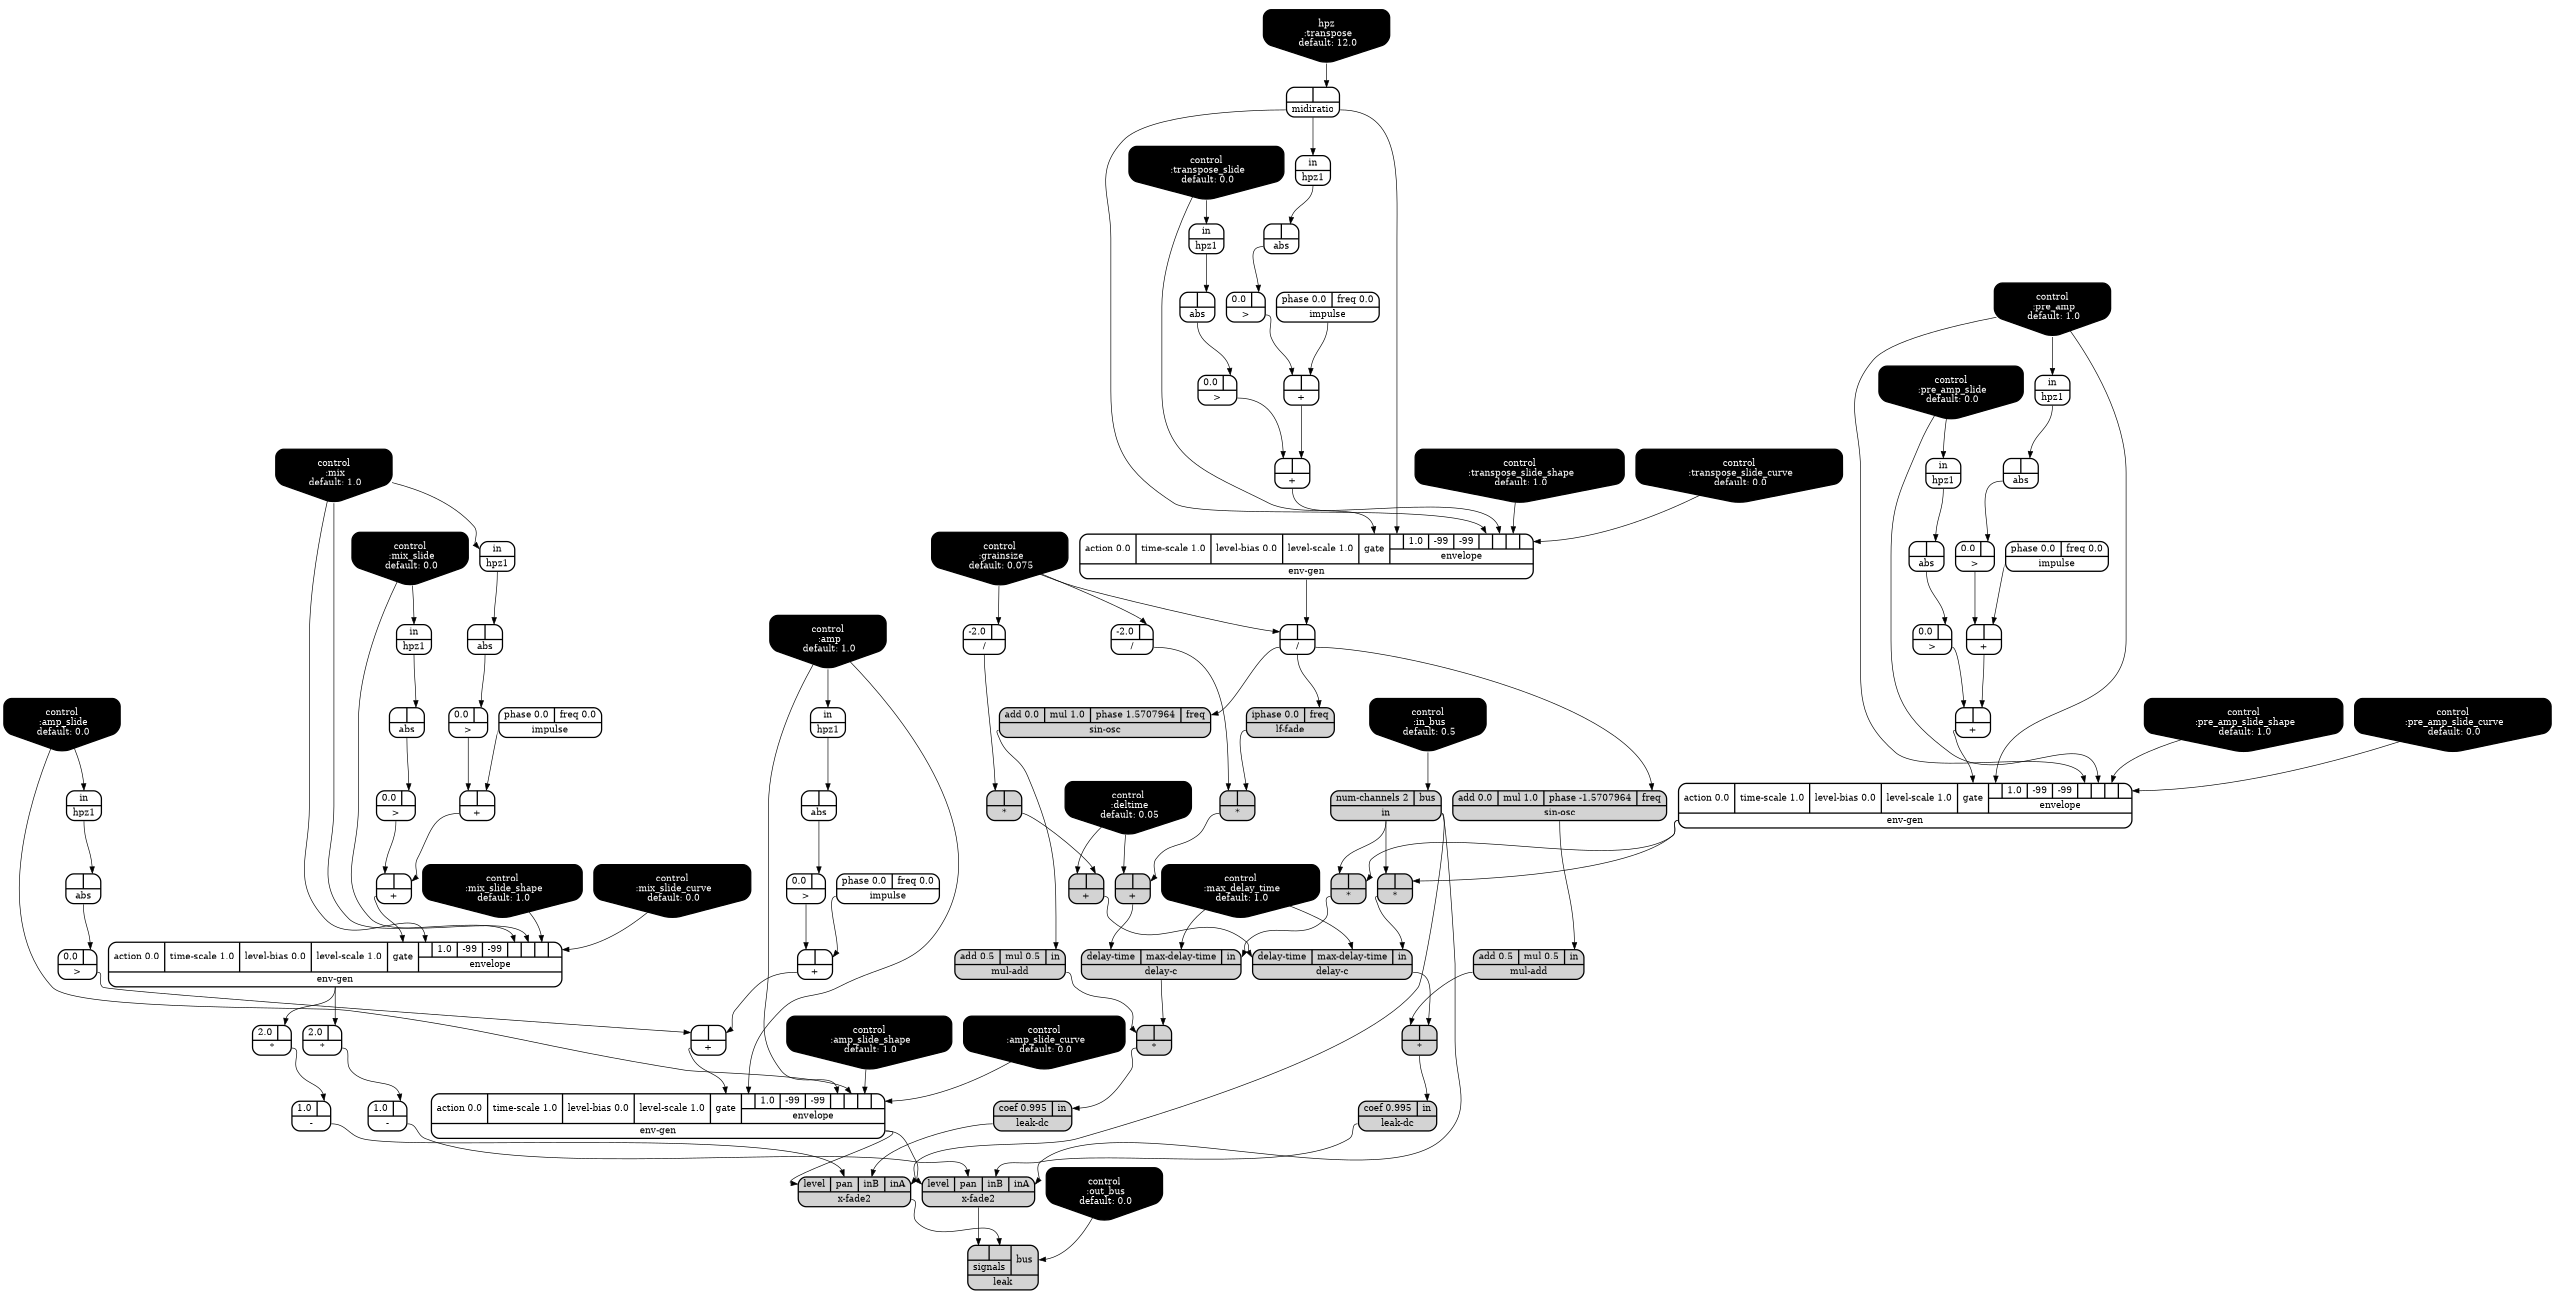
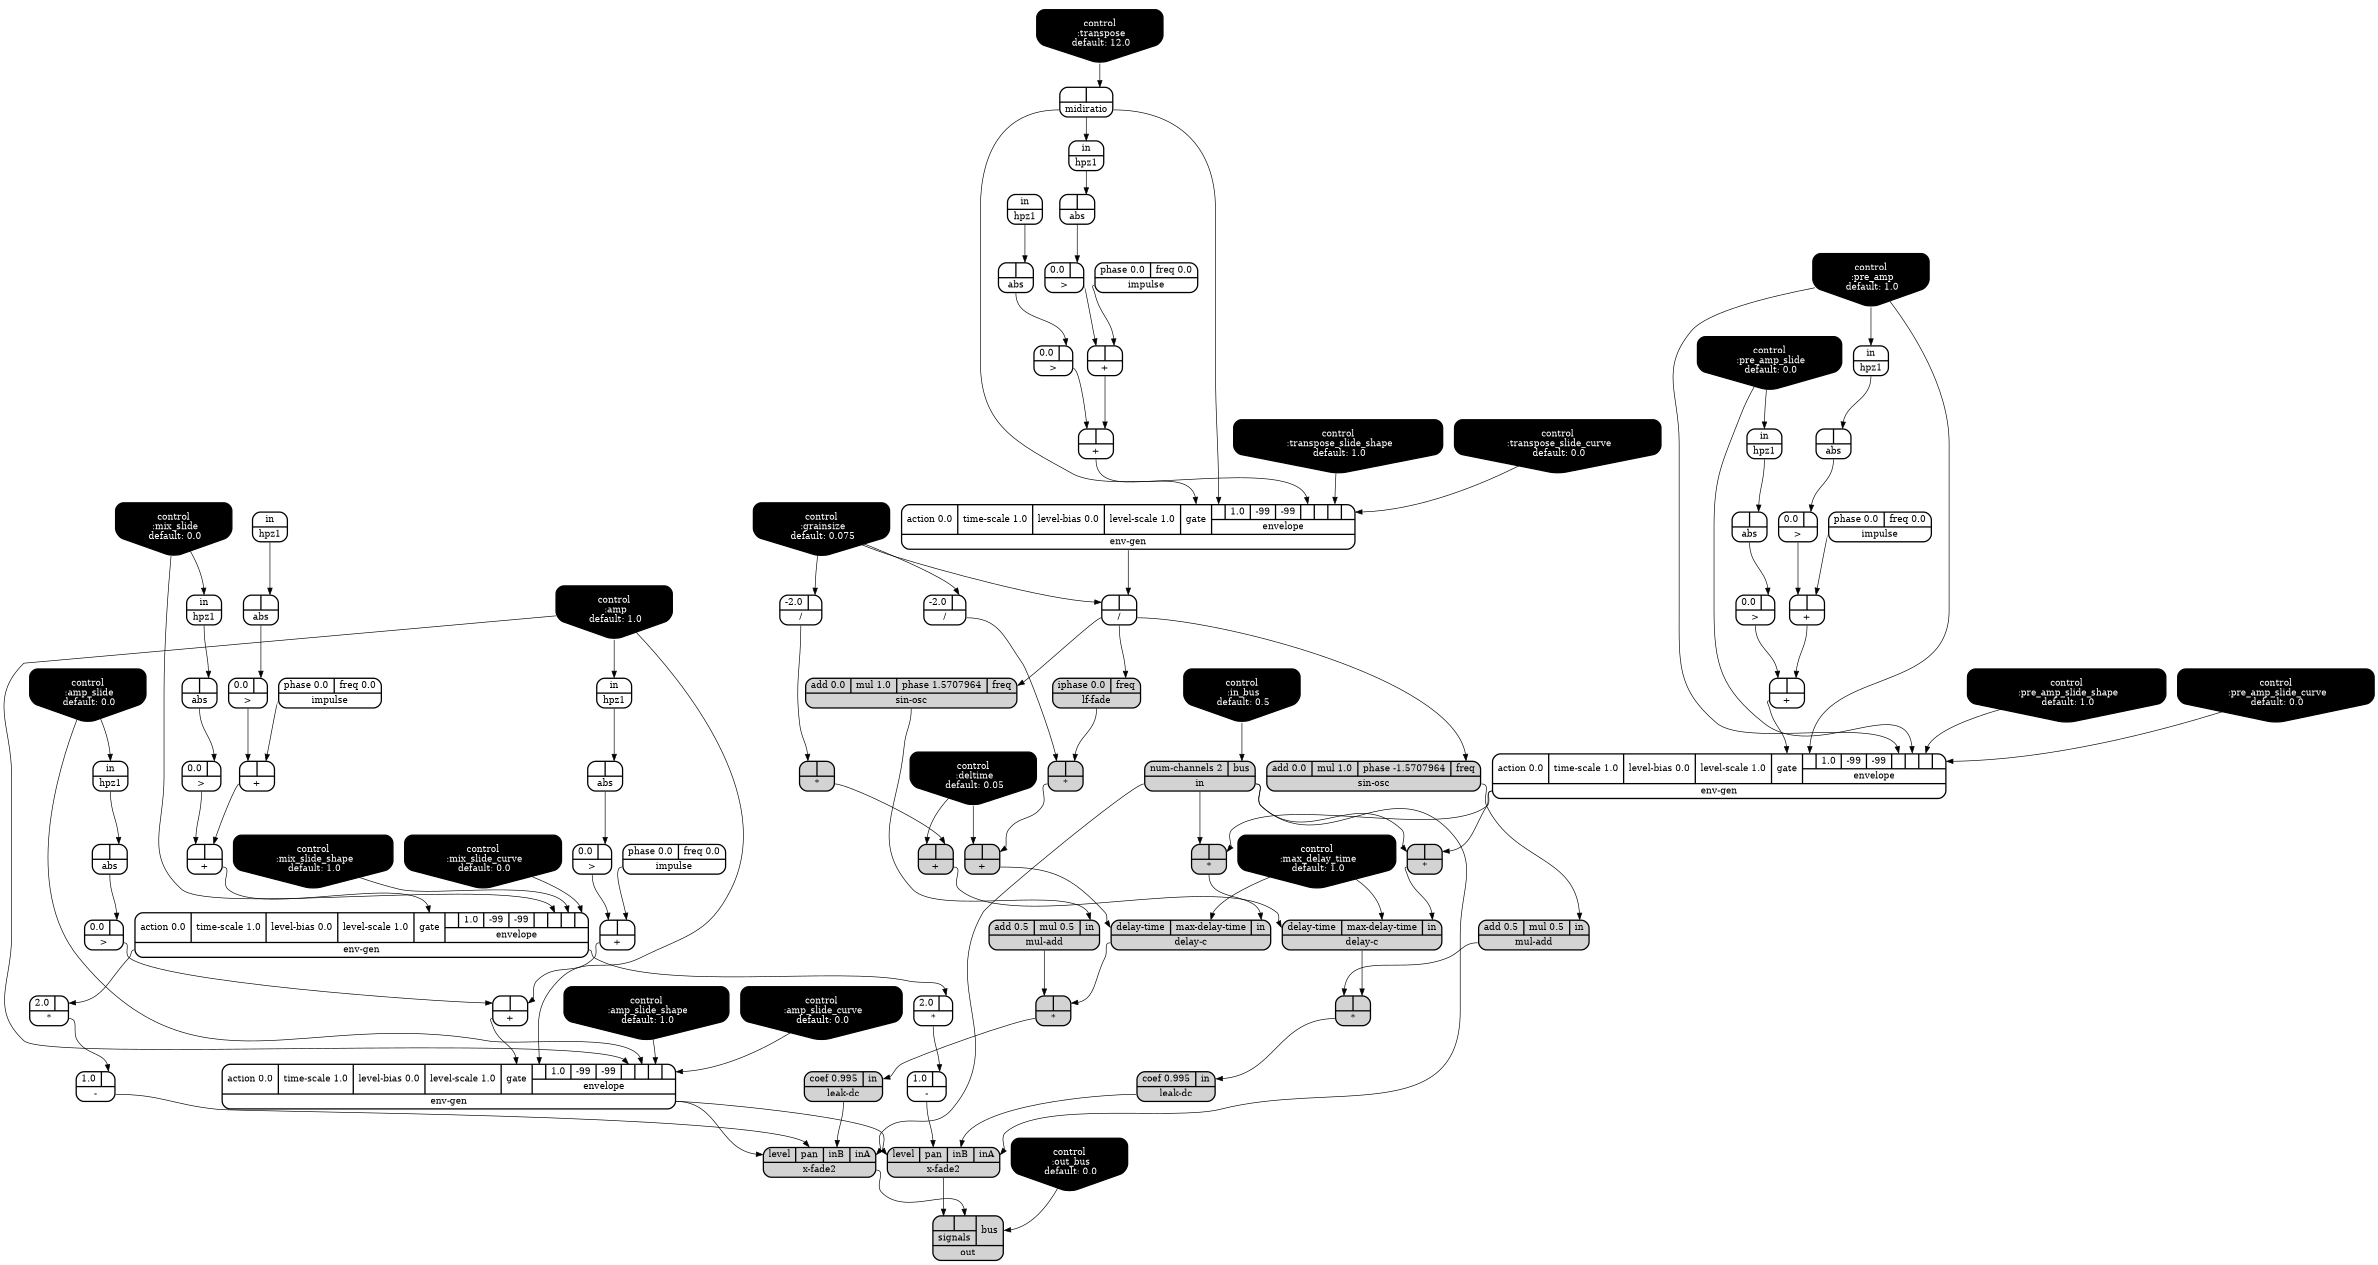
node "hpz :transpose default: 12.0": label "hpz :transpose default: 12.0" -> "control :transpose default: 12.0"
node "control :transpose_slide default: 0.0": removed
node "control :mix default: 1.0": removed
node "signals": text "leak" -> "out"
